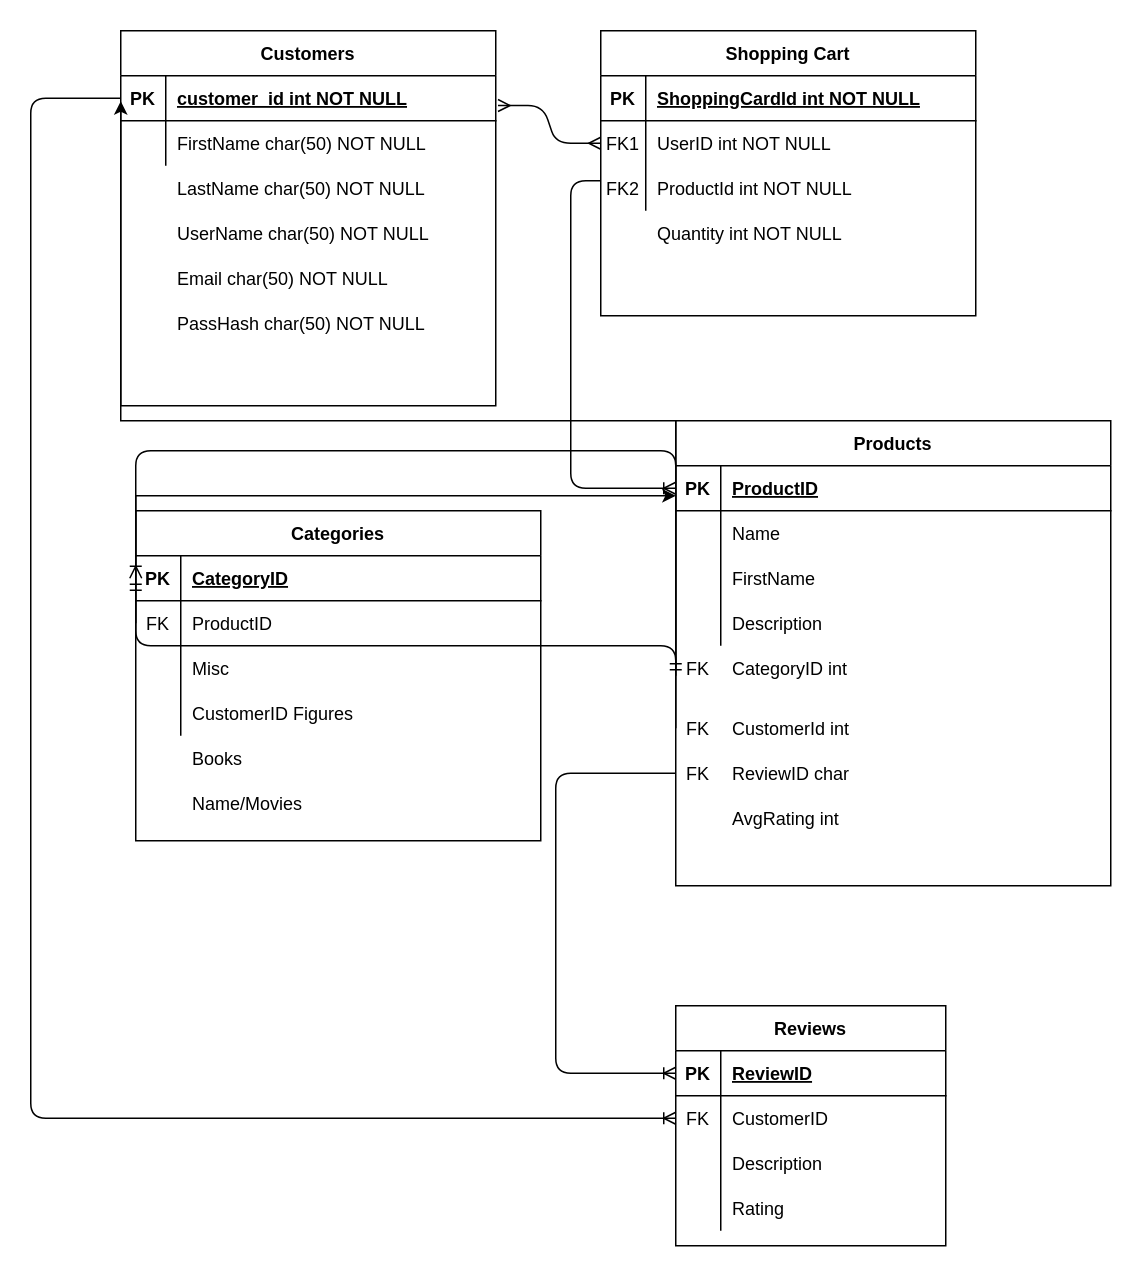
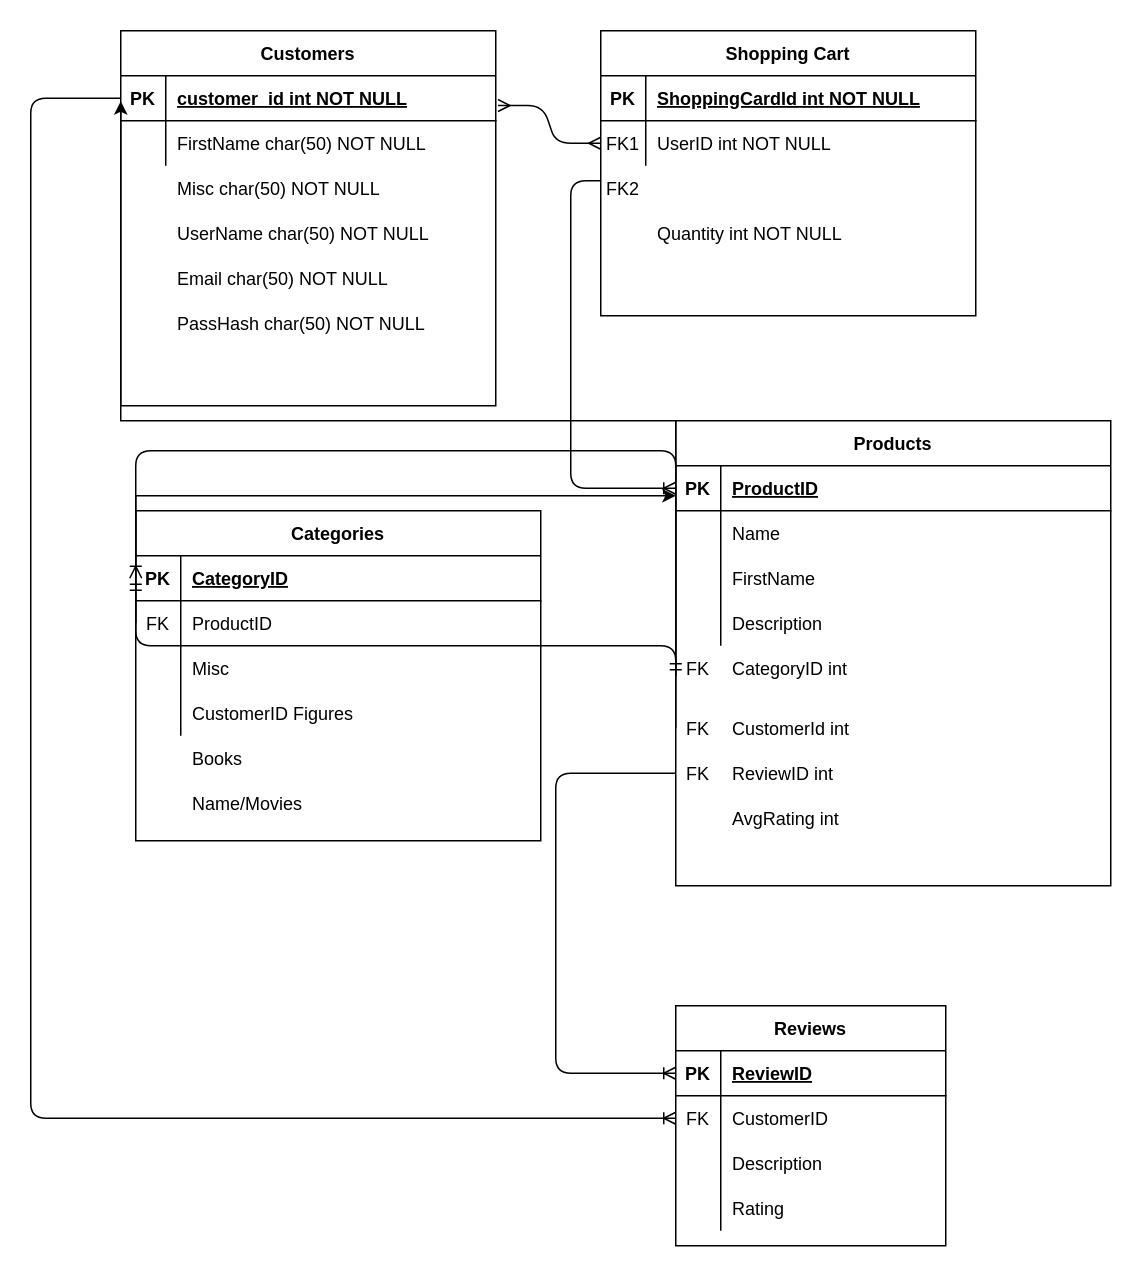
node "ProductId int NOT NULL": removed
node "LastName char(50) NOT NULL": label "LastName char(50) NOT NULL" -> "Misc char(50) NOT NULL"
node "ReviewID char": label "ReviewID char" -> "ReviewID int"
